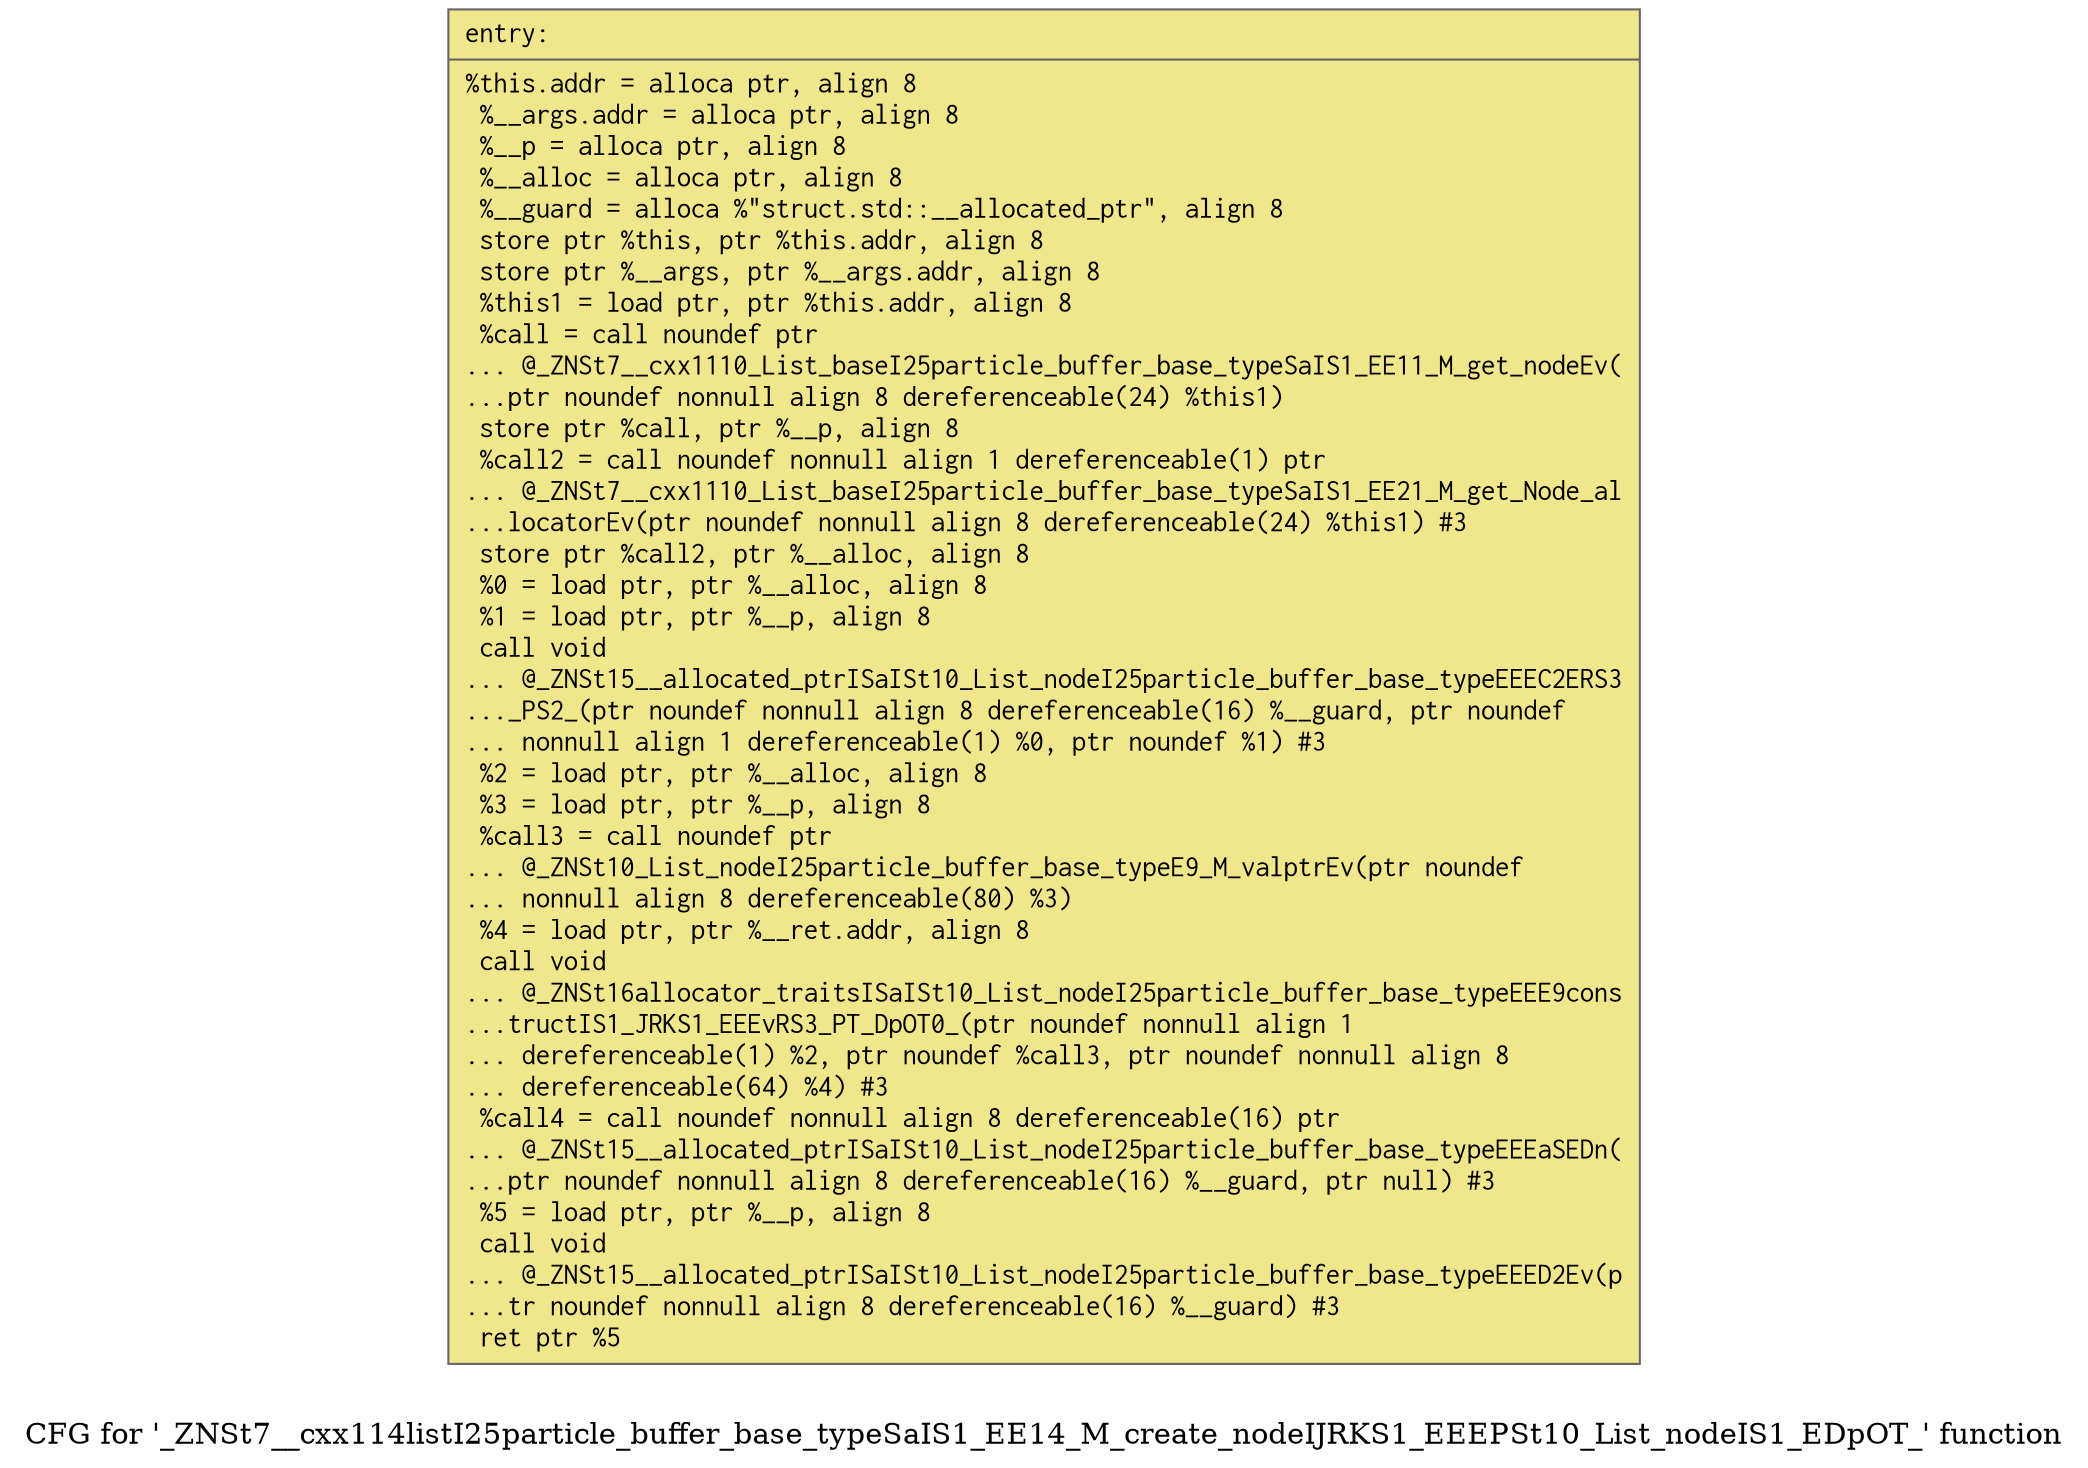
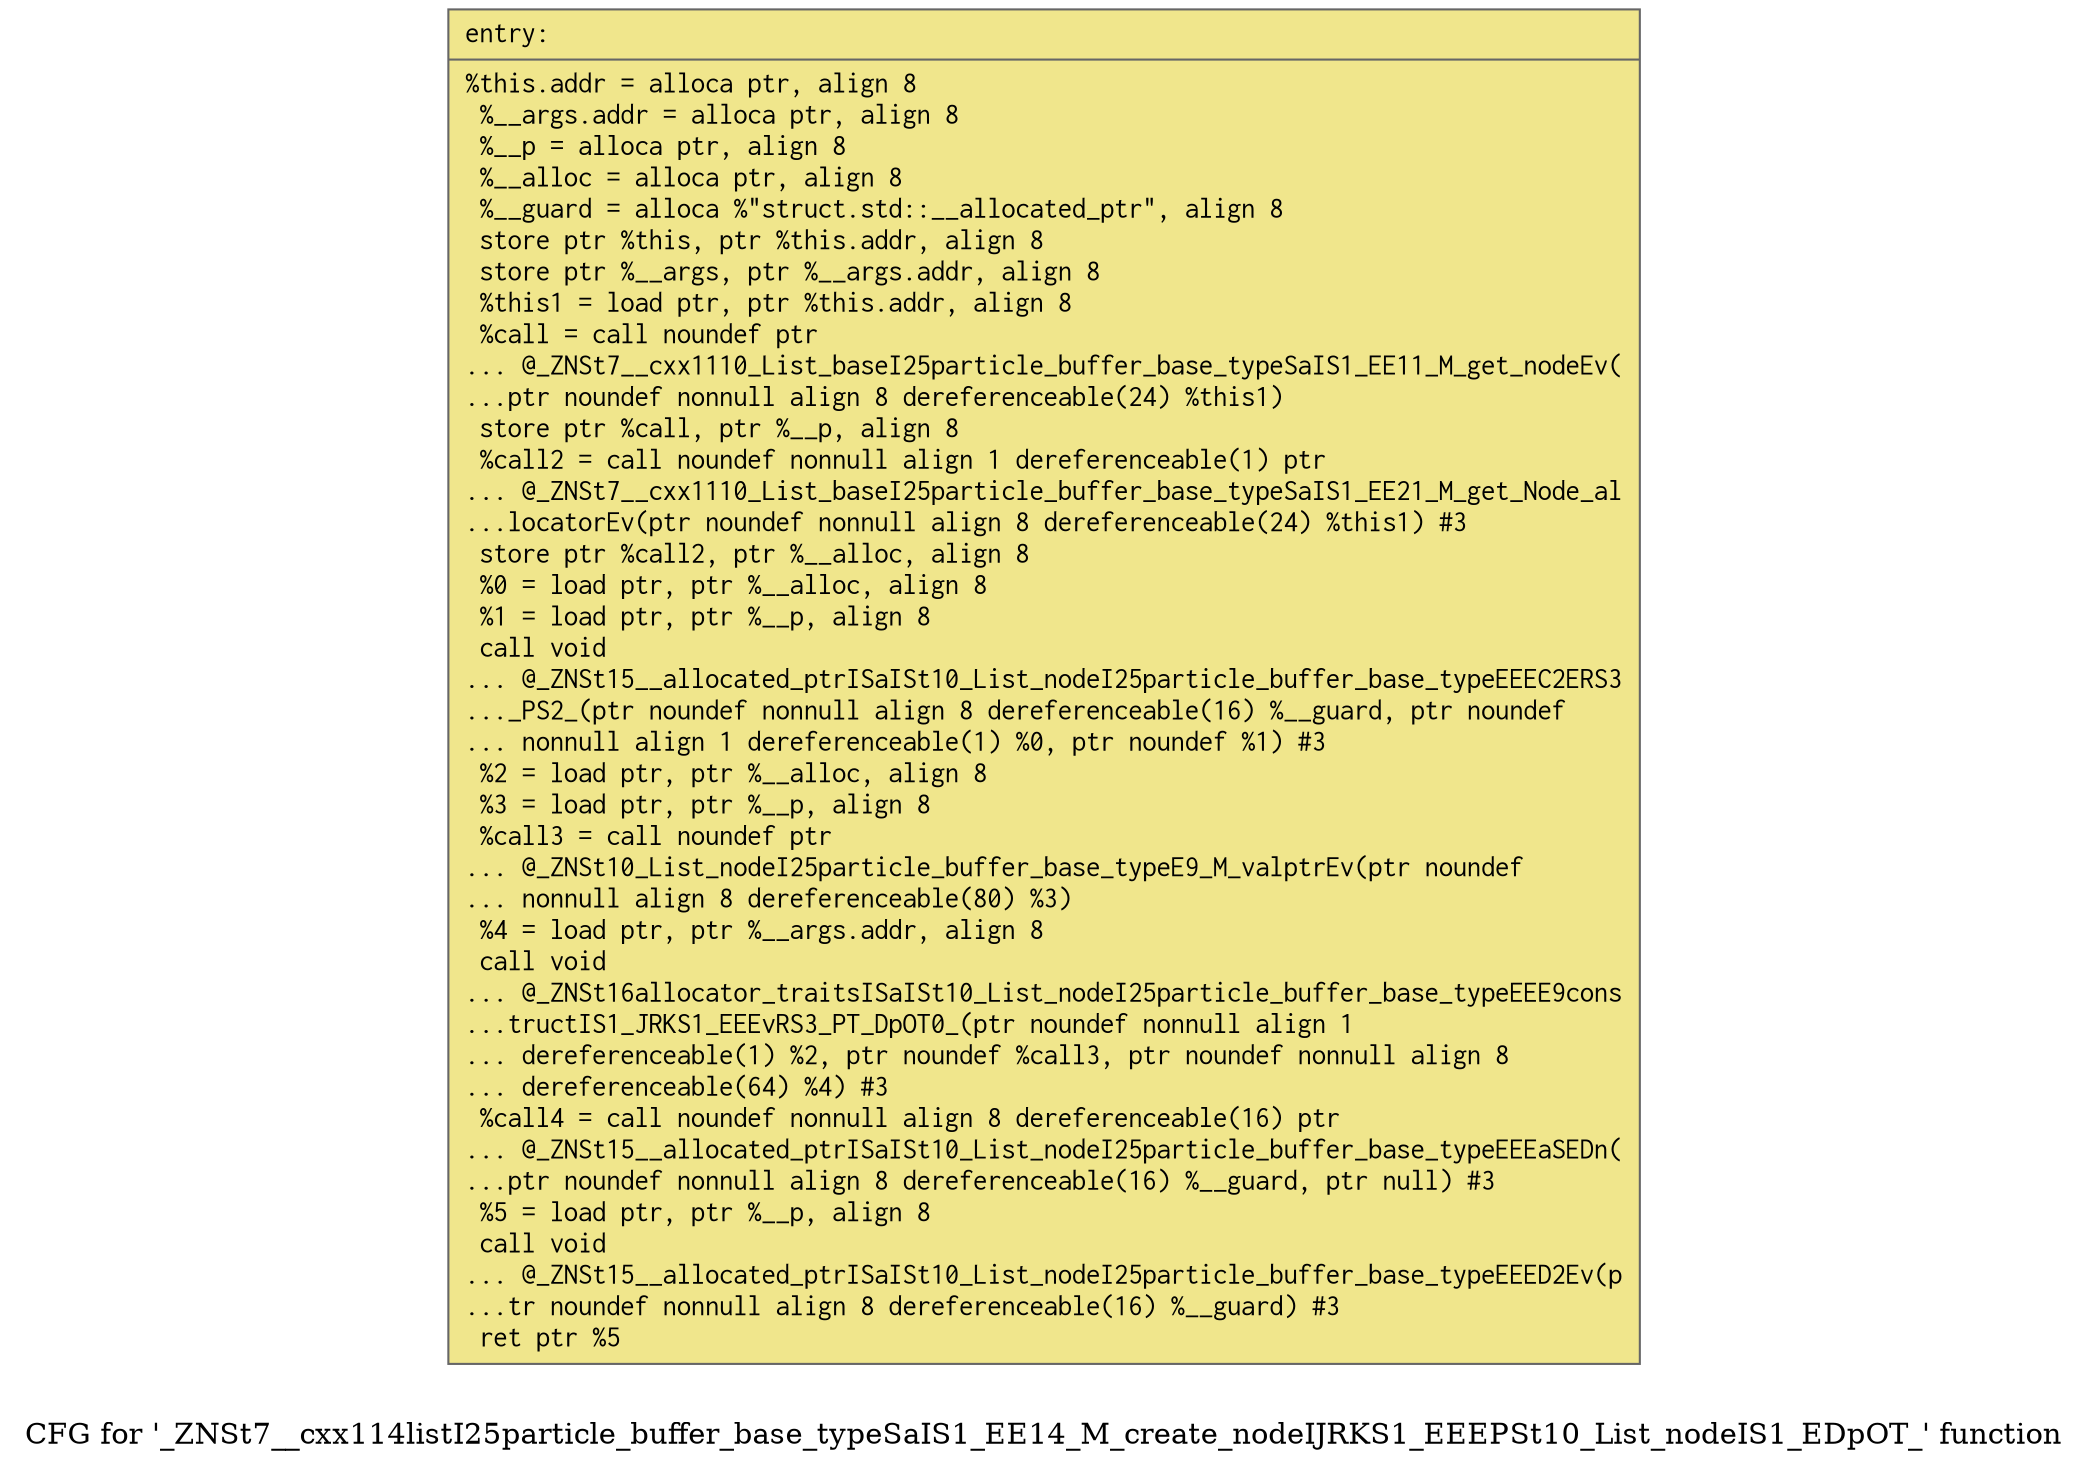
node "entry:": text "%4 = load ptr, ptr %__ret.addr, align 8" -> "%4 = load ptr, ptr %__args.addr, align 8"
